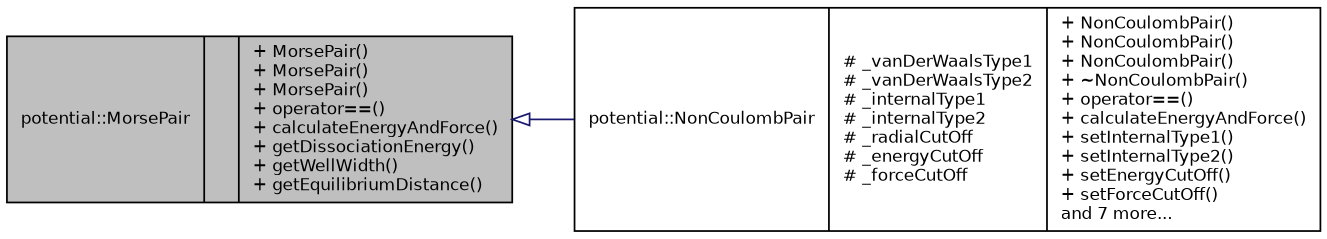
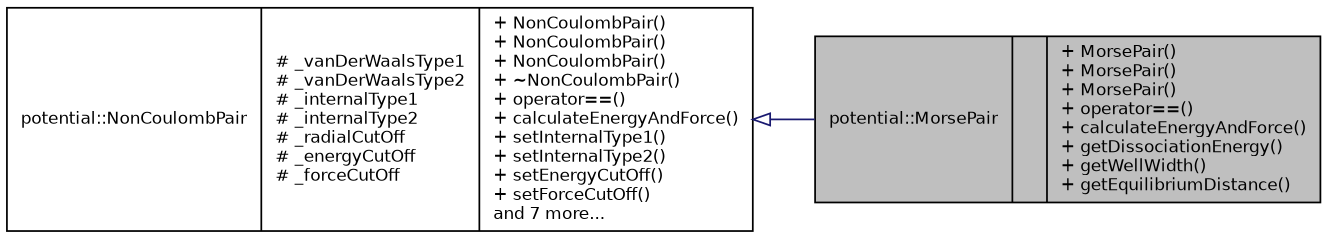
edge "potential::NonCoulombPair" -> "potential::MorsePair": reversed
